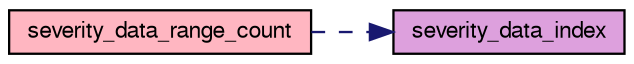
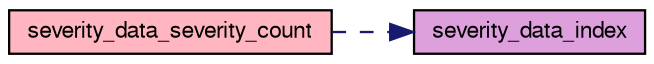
node "severity_data_range_count": label "severity_data_range_count" -> "severity_data_severity_count"
